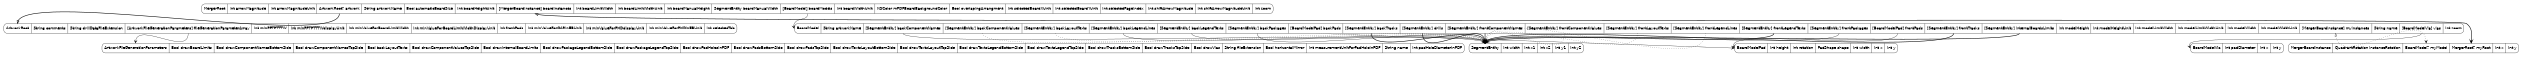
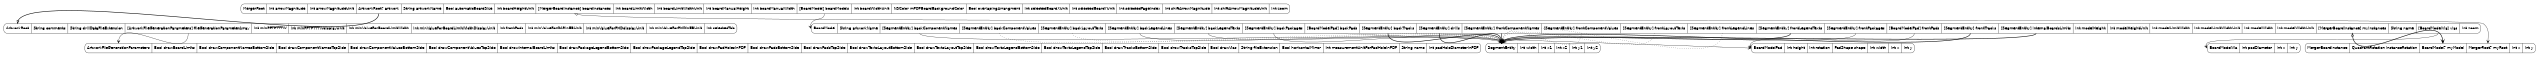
node "MergerRoot": text "SegmentEntity boardManualWidth" -> "Int boardManualWidth"
edge "MergerRoot" -- "MergerBoardInstance": style bold -> solid
edge "BoardModel" -- "MergerBoardInstance": style dotted -> bold
node "ArtworkFileGenerationParameters": text "Bool backLayoutTexts" -> "Bool drawComponentValuesBottomSide"
